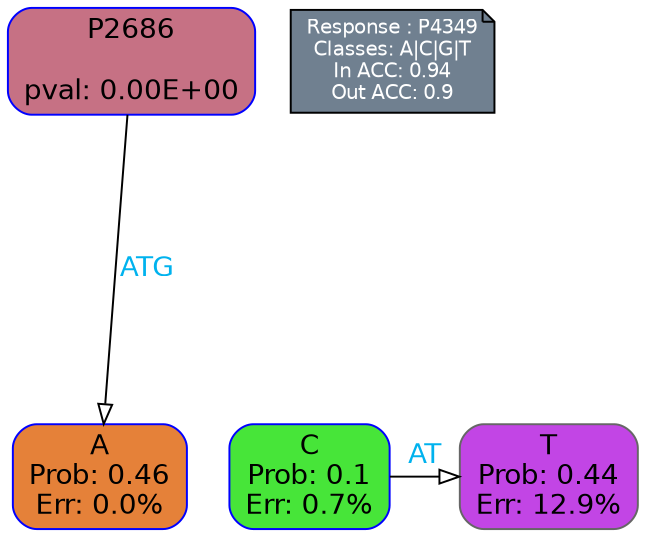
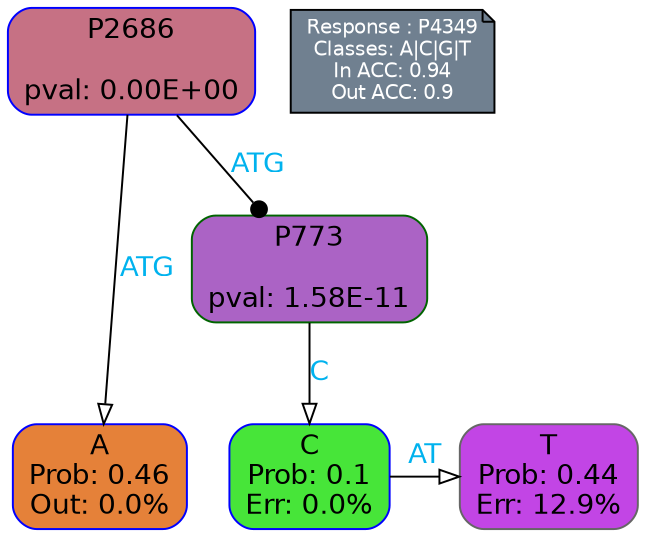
node "P773 pval: 1.58E-11": added
node "A Prob: 0.46 Err: 0.0%": label "A Prob: 0.46 Err: 0.0%" -> "A Prob: 0.46 Out: 0.0%"
node "C Prob: 0.1 Err: 0.7%": label "C Prob: 0.1 Err: 0.7%" -> "C Prob: 0.1 Err: 0.0%"
